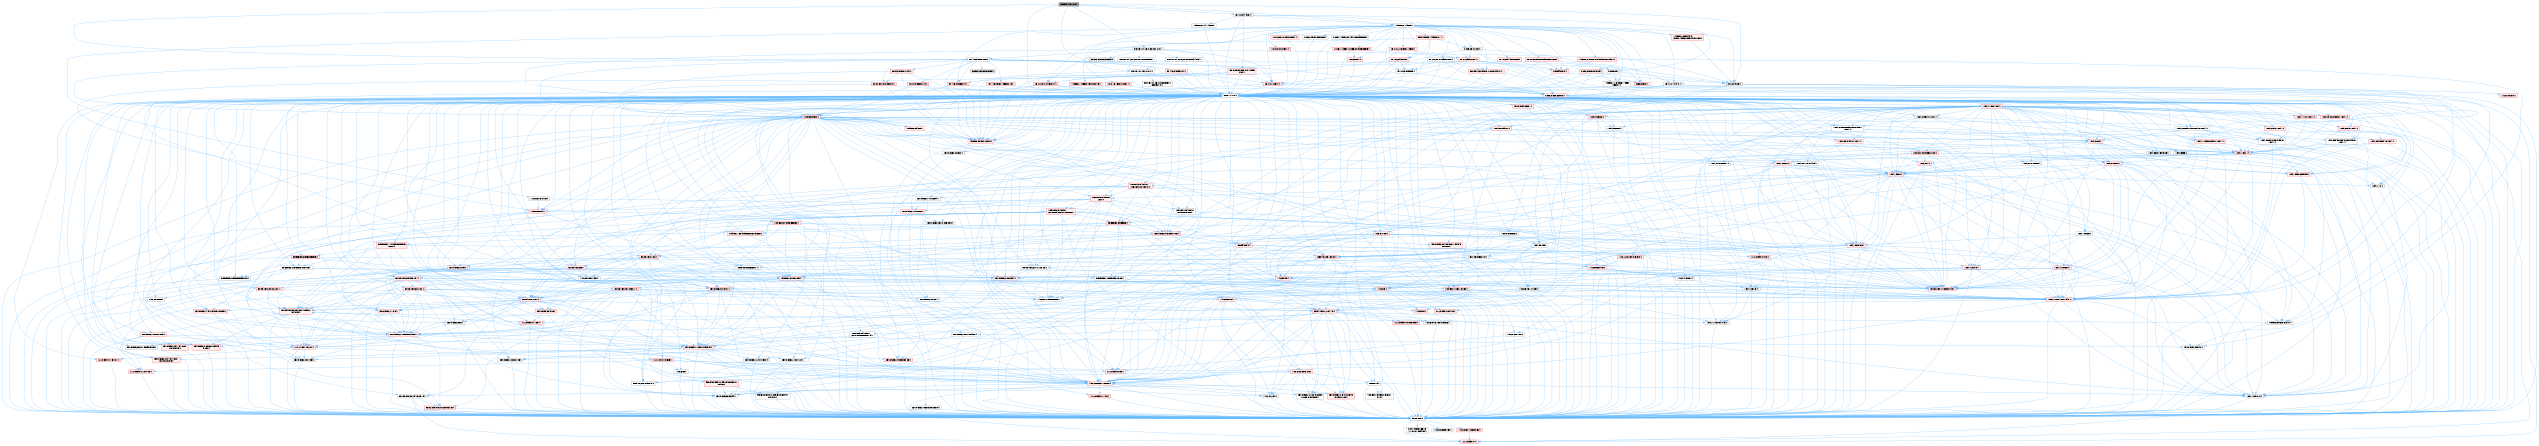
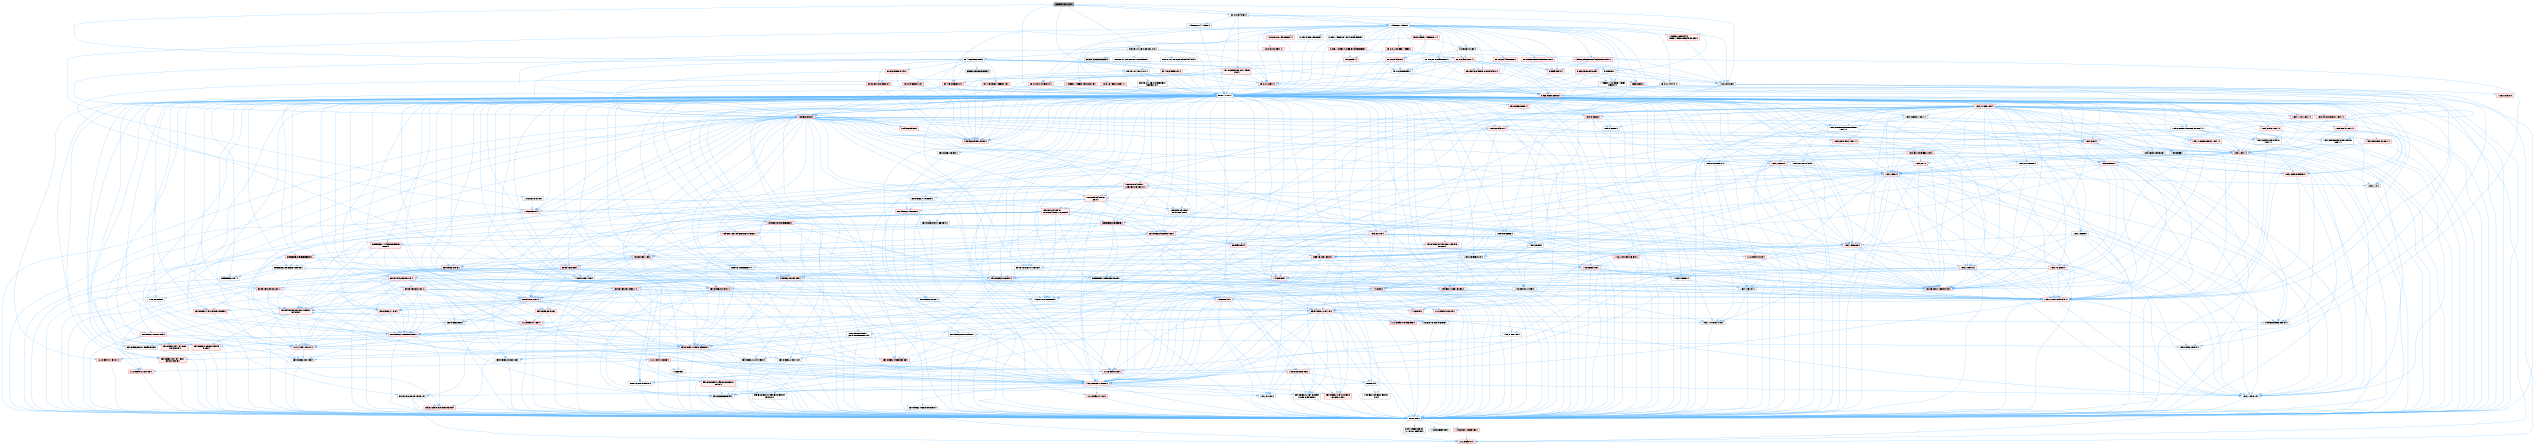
node "Delegates/DelegateSettings.h": label "Delegates/DelegateSettings.h" -> "Delegates/Array.h"
